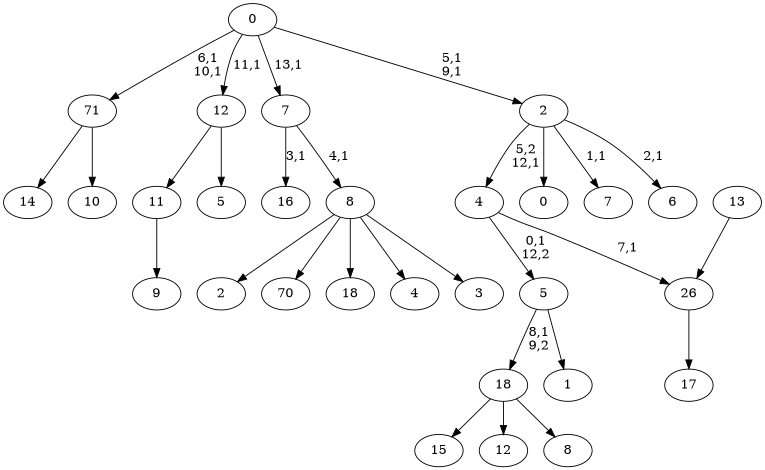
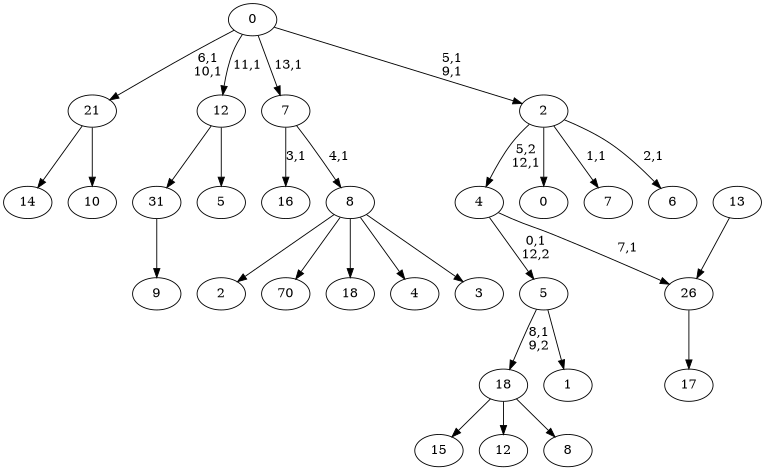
node "71": label "71" -> "21"
node "11": label "11" -> "31"
